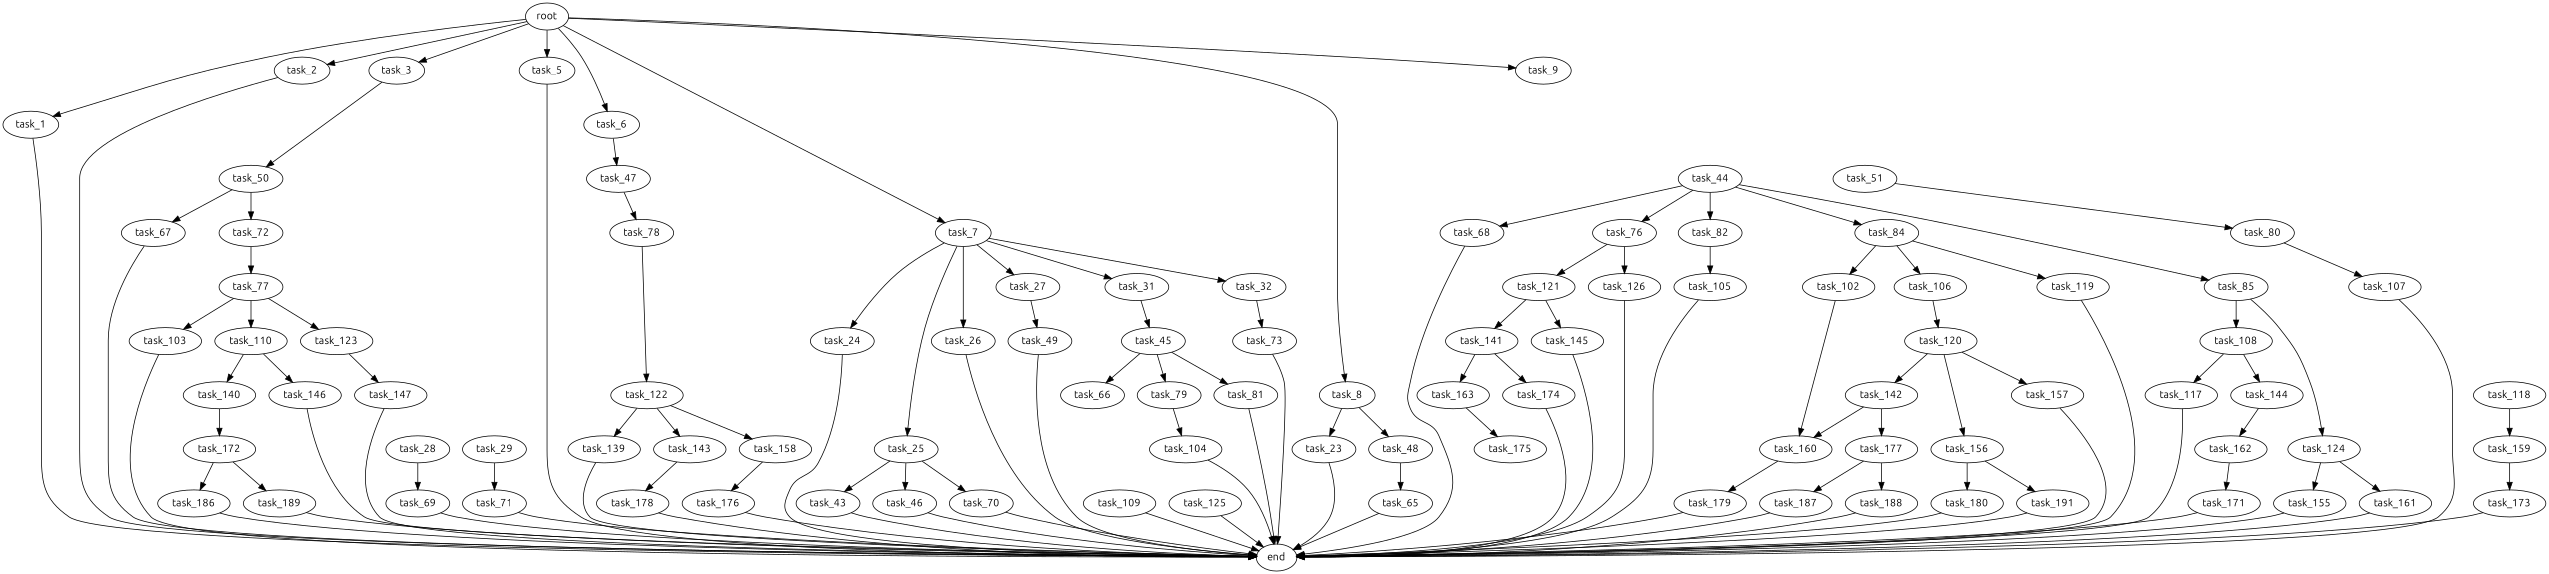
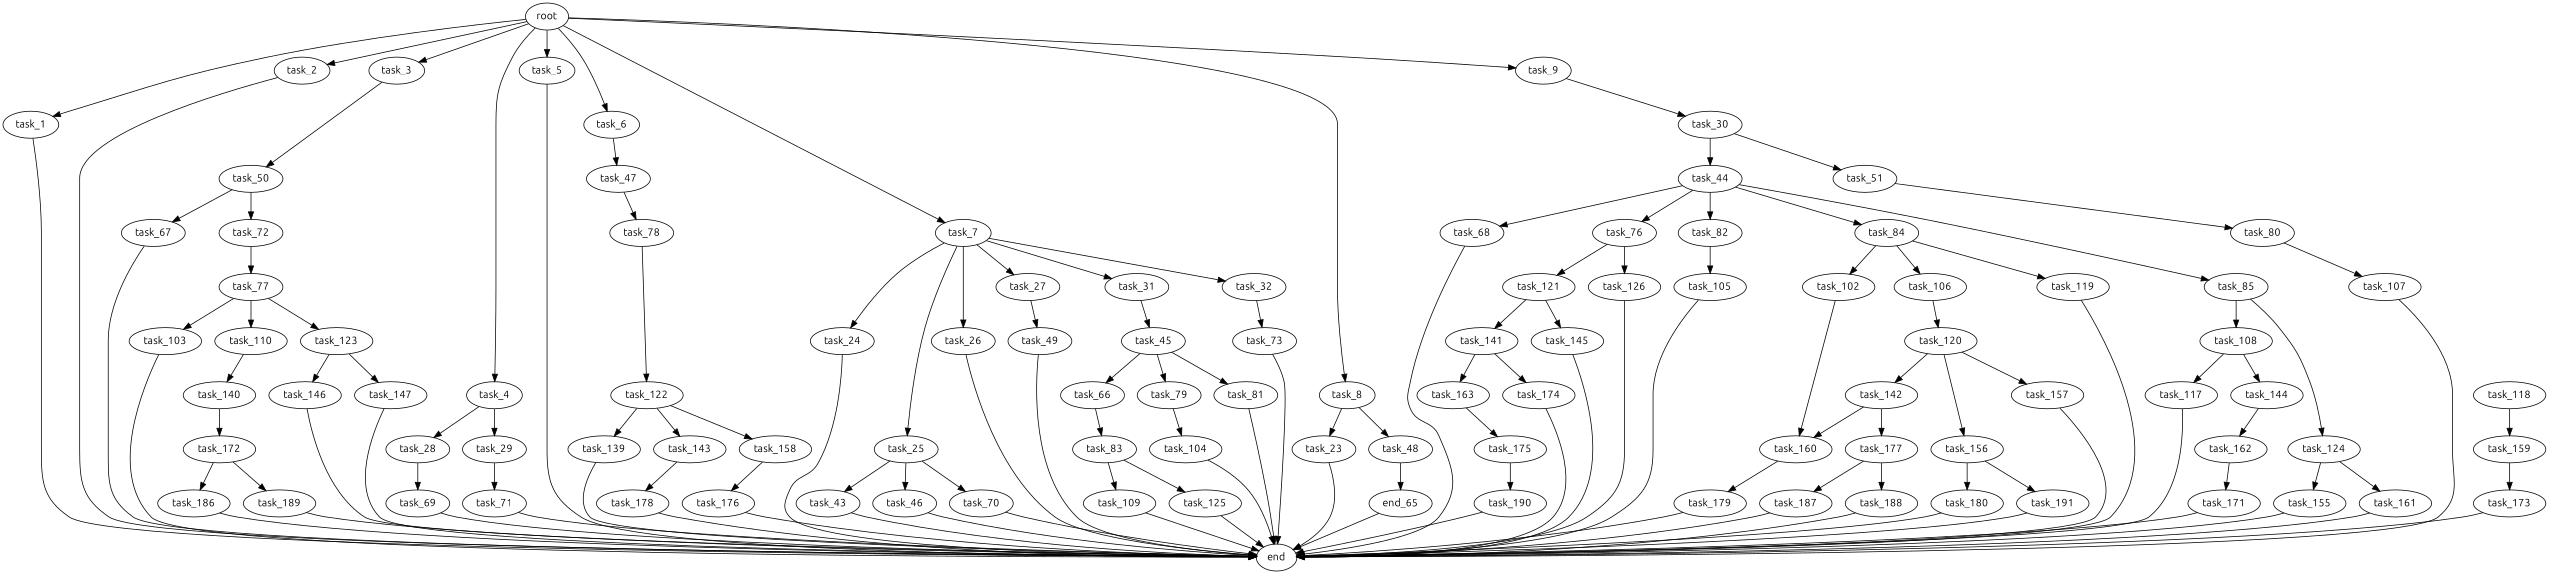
node "task_30": added
edge "task_110" -> "task_146": now "task_123" -> "task_146"
node "task_4": added
node "task_83": added
node "task_65": label "task_65" -> "end_65"
node "task_190": added
